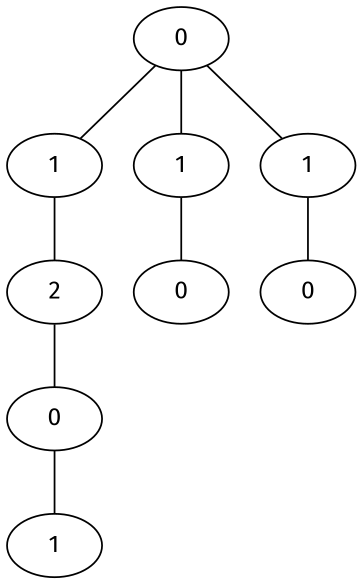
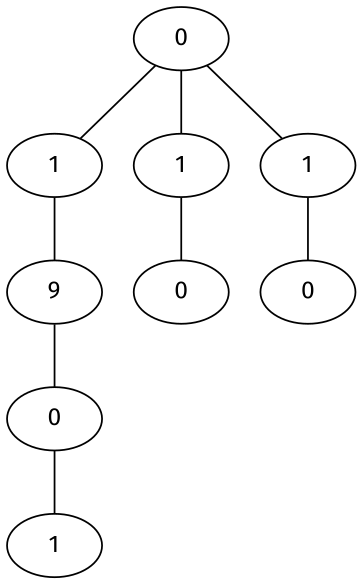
node "2": label "2" -> "9"
